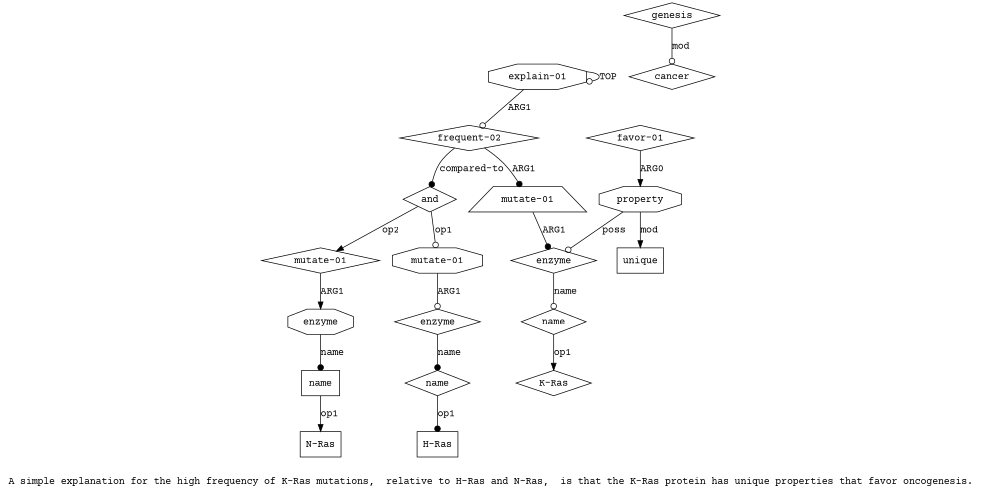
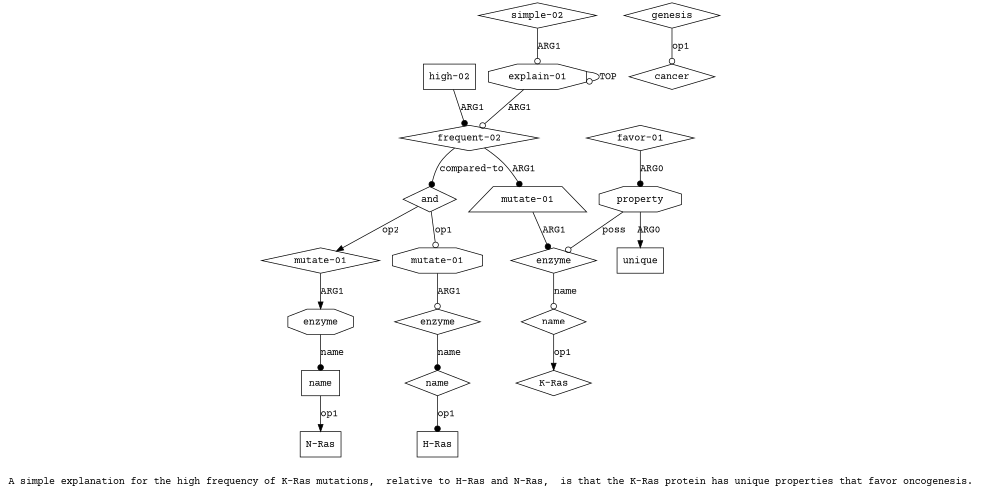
node "simple-02": added
edge "genesis" -> "cancer": label "mod" -> "op1"
node "high-02": added
edge "favor-01" -> "property": arrowhead normal -> dot
edge "property" -> "unique": label "mod" -> "ARG0"
